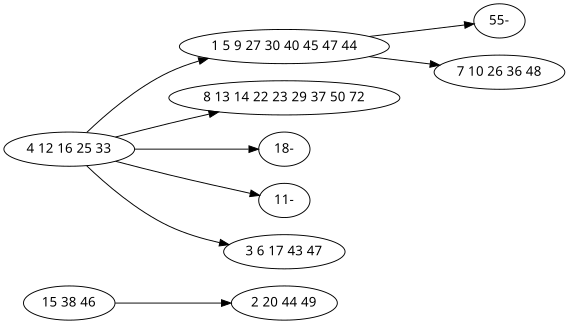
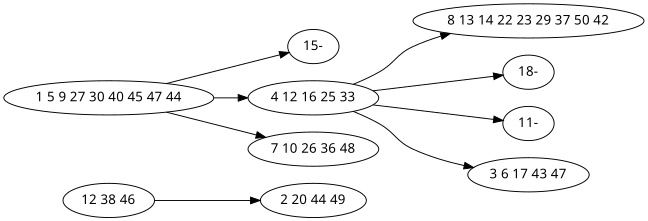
node "55-": label "55-" -> "15-"
edge "4 12 16 25 33" -> "1 5 9 27 30 40 45 47 44": reversed
node "8 13 14 22 23 29 37 50 72": label "8 13 14 22 23 29 37 50 72" -> "8 13 14 22 23 29 37 50 42"
node "15 38 46": label "15 38 46" -> "12 38 46"
